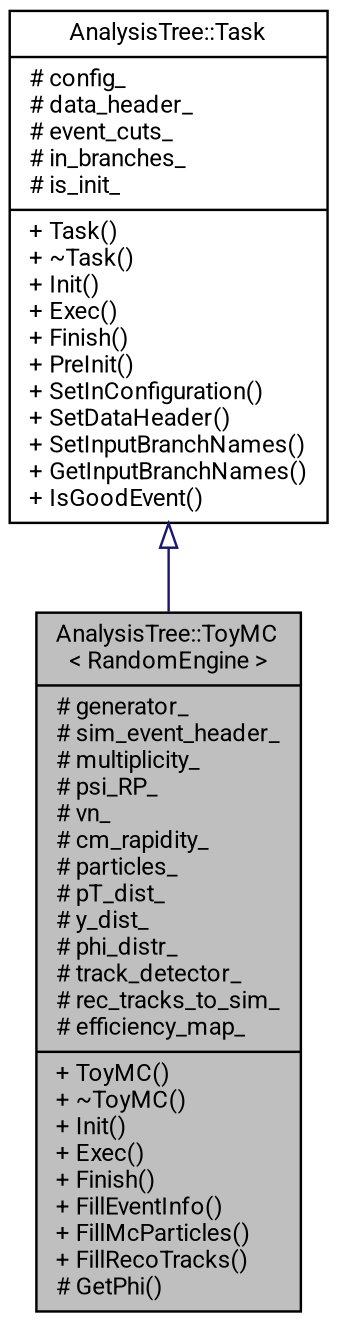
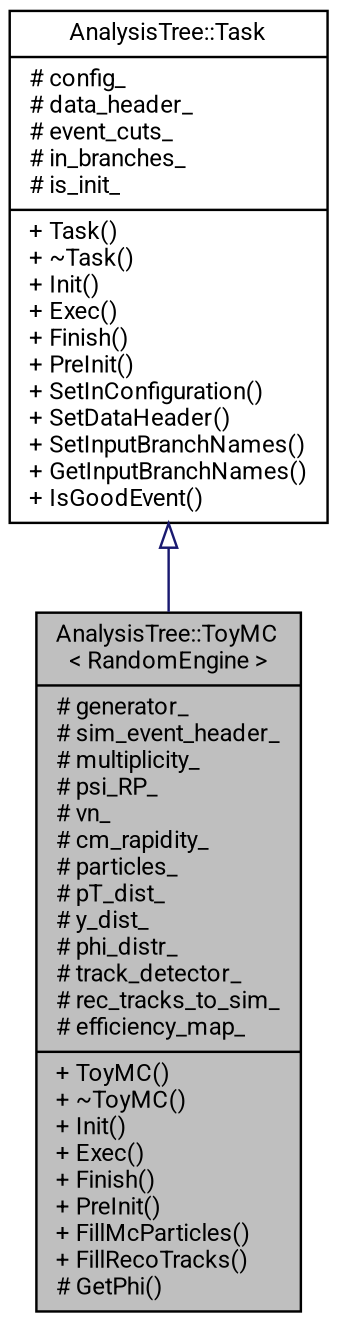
node "AnalysisTree::ToyMC": text "+ FillEventInfo()" -> "+ PreInit()"
